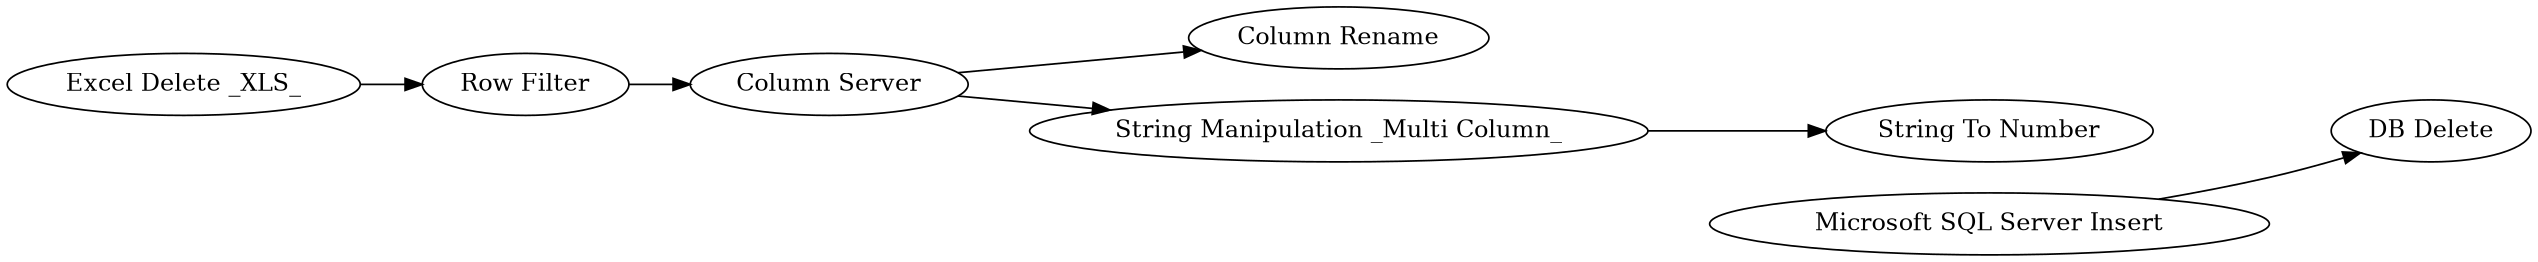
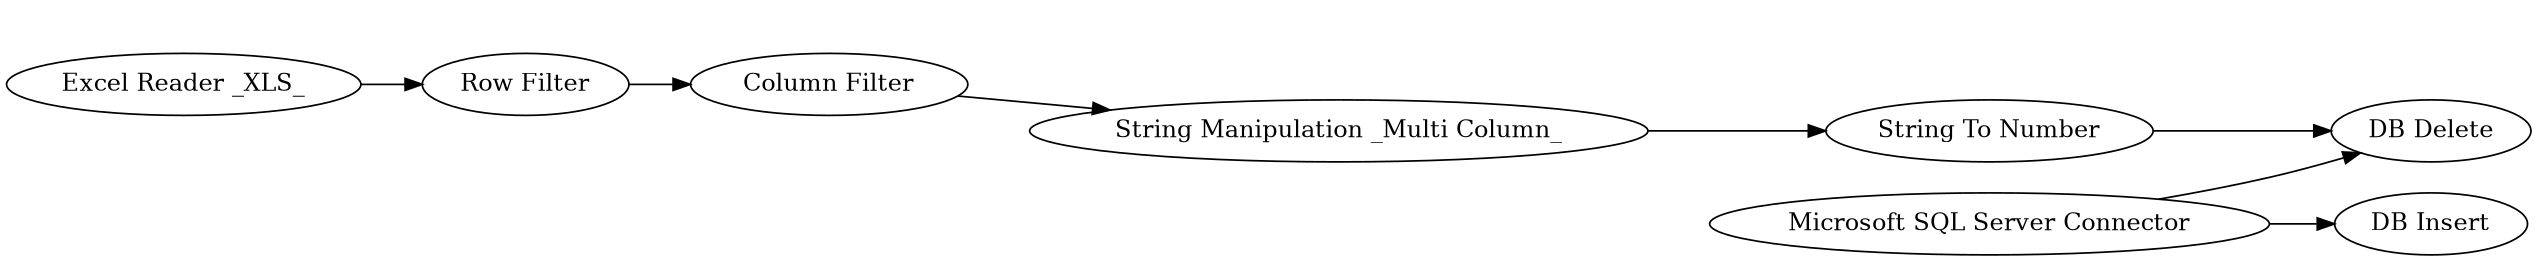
node "Column Rename": removed
node "Excel Delete _XLS_": label "Excel Delete _XLS_" -> "Excel Reader _XLS_"
node "Column Server": label "Column Server" -> "Column Filter"
edge "String To Number" -> "DB Delete": added
node "Microsoft SQL Server Insert": label "Microsoft SQL Server Insert" -> "Microsoft SQL Server Connector"
node "DB Insert": added
